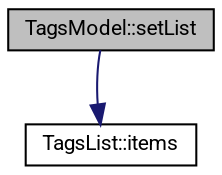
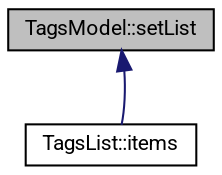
edge "TagsModel::setList" -> "TagsList::items": reversed
